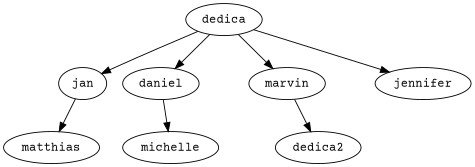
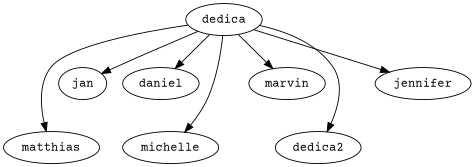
edge "jan" -> "matthias": now "dedica" -> "matthias"
edge "daniel" -> "michelle": now "dedica" -> "michelle"
edge "marvin" -> "dedica2": now "dedica" -> "dedica2"
